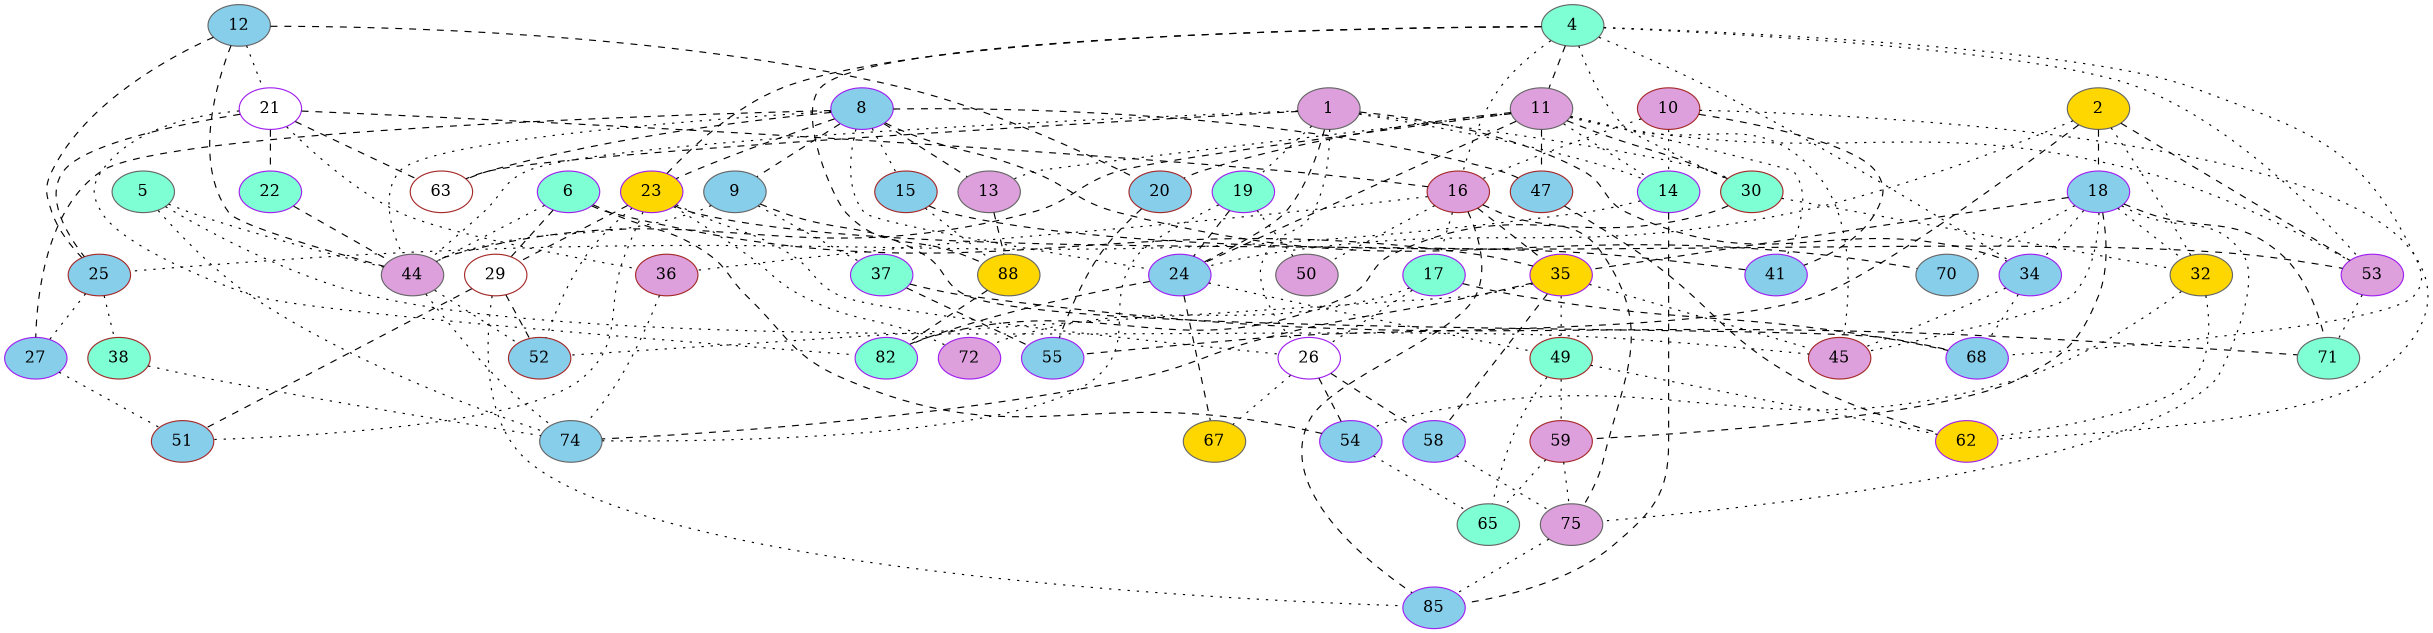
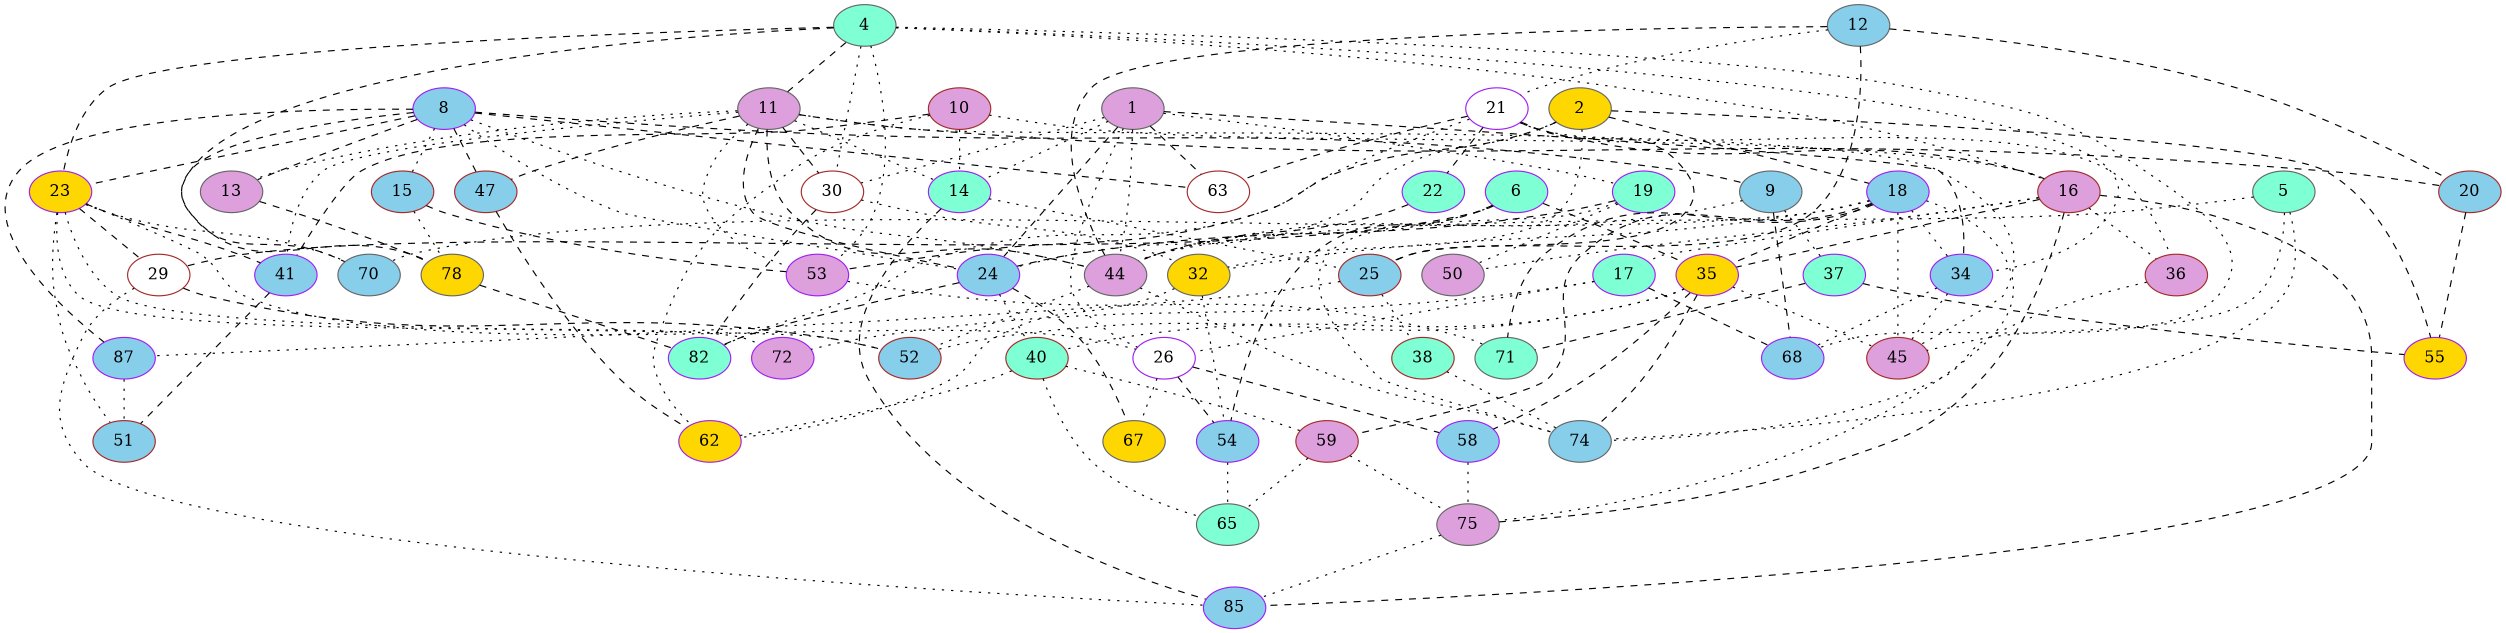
node "30": fillcolor aquamarine -> white
edge "23" -- "70": added
node "88": label "88" -> "78"
node "27": label "27" -> "87"
edge "29" -- "51": now "41" -- "51"
node "55": fillcolor skyblue -> gold
node "49": label "49" -> "40"
